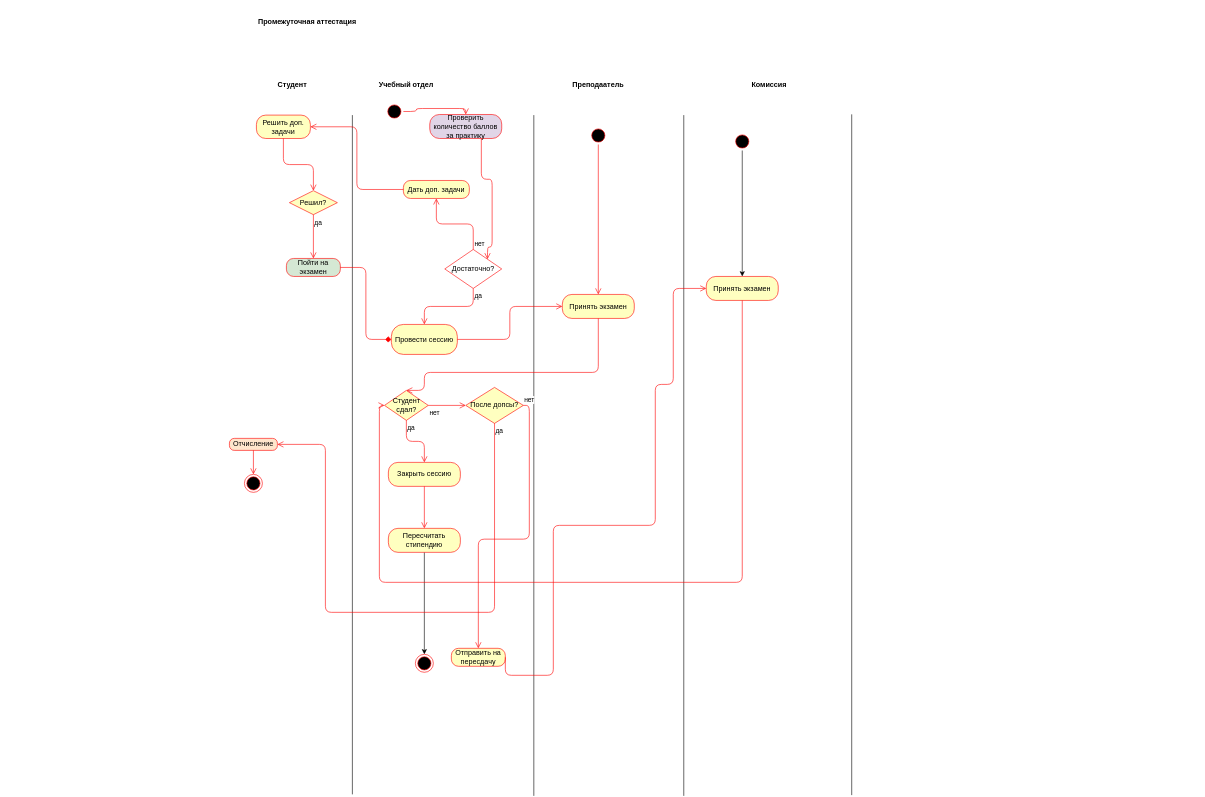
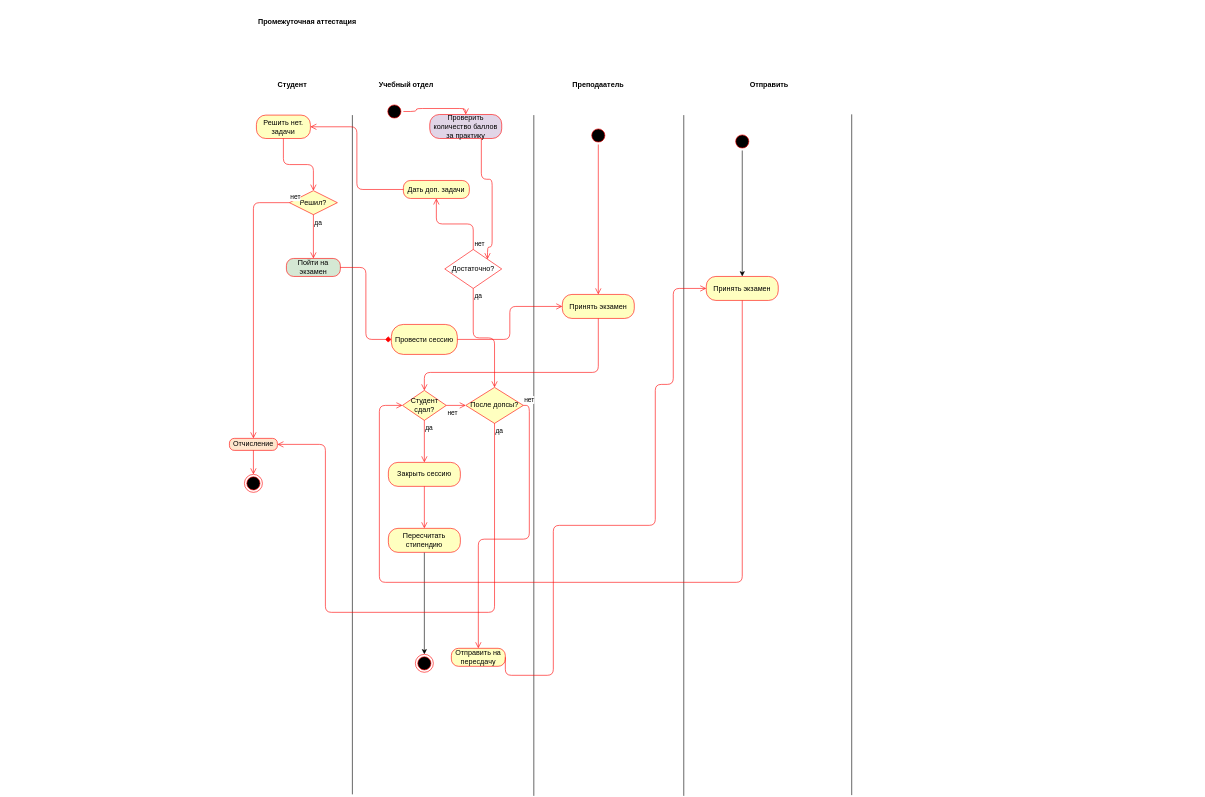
node "Комиссия": label "Комиссия" -> "Отправить"
node "Решить доп. задачи": label "Решить доп. задачи" -> "Решить нет. задачи"
edge "Решил?" -> "Отчисление": added, label "нет"
edge "Достаточно?" -> "Провести сессию": now "Достаточно?" -> "После допсы?"
node "Студент сдал?": moved (407, 405) -> (425, 405)
